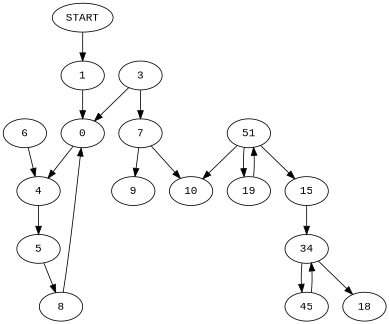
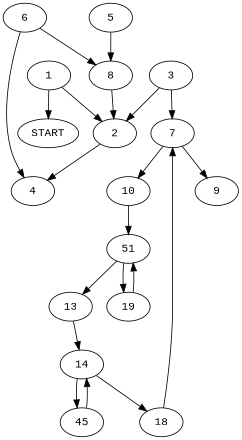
edge "START" -> "1": reversed
edge "6" -> "8": added
node "0": label "0" -> "2"
edge "51" -> "10": reversed
node "15": label "15" -> "13"
edge "4" -> "5": removed
node "34": label "34" -> "14"
edge "18" -> "7": added
